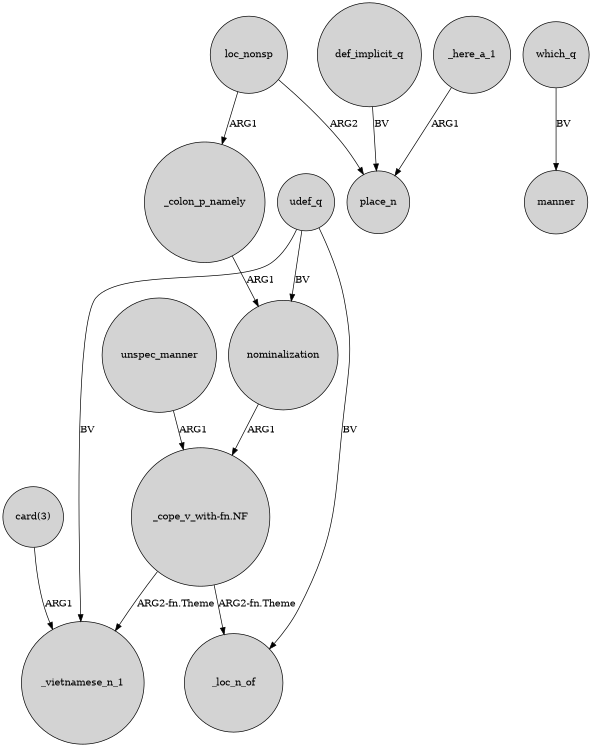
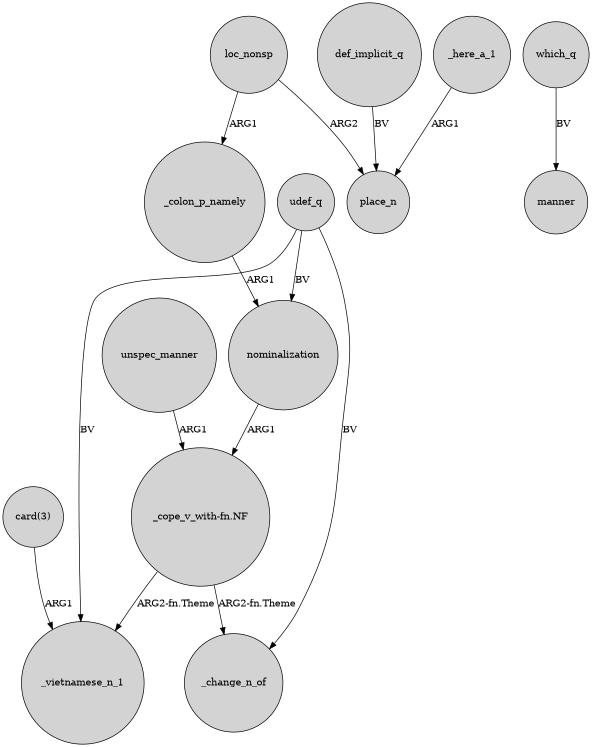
node "_loc_n_of": label "_loc_n_of" -> "_change_n_of"
